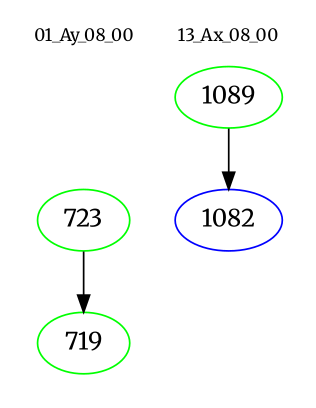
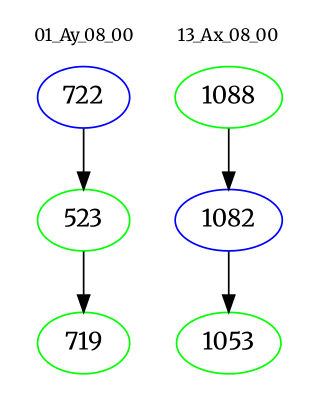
node "722": added
node "1089": label "1089" -> "1088"
node "723": label "723" -> "523"
node "1053": added
